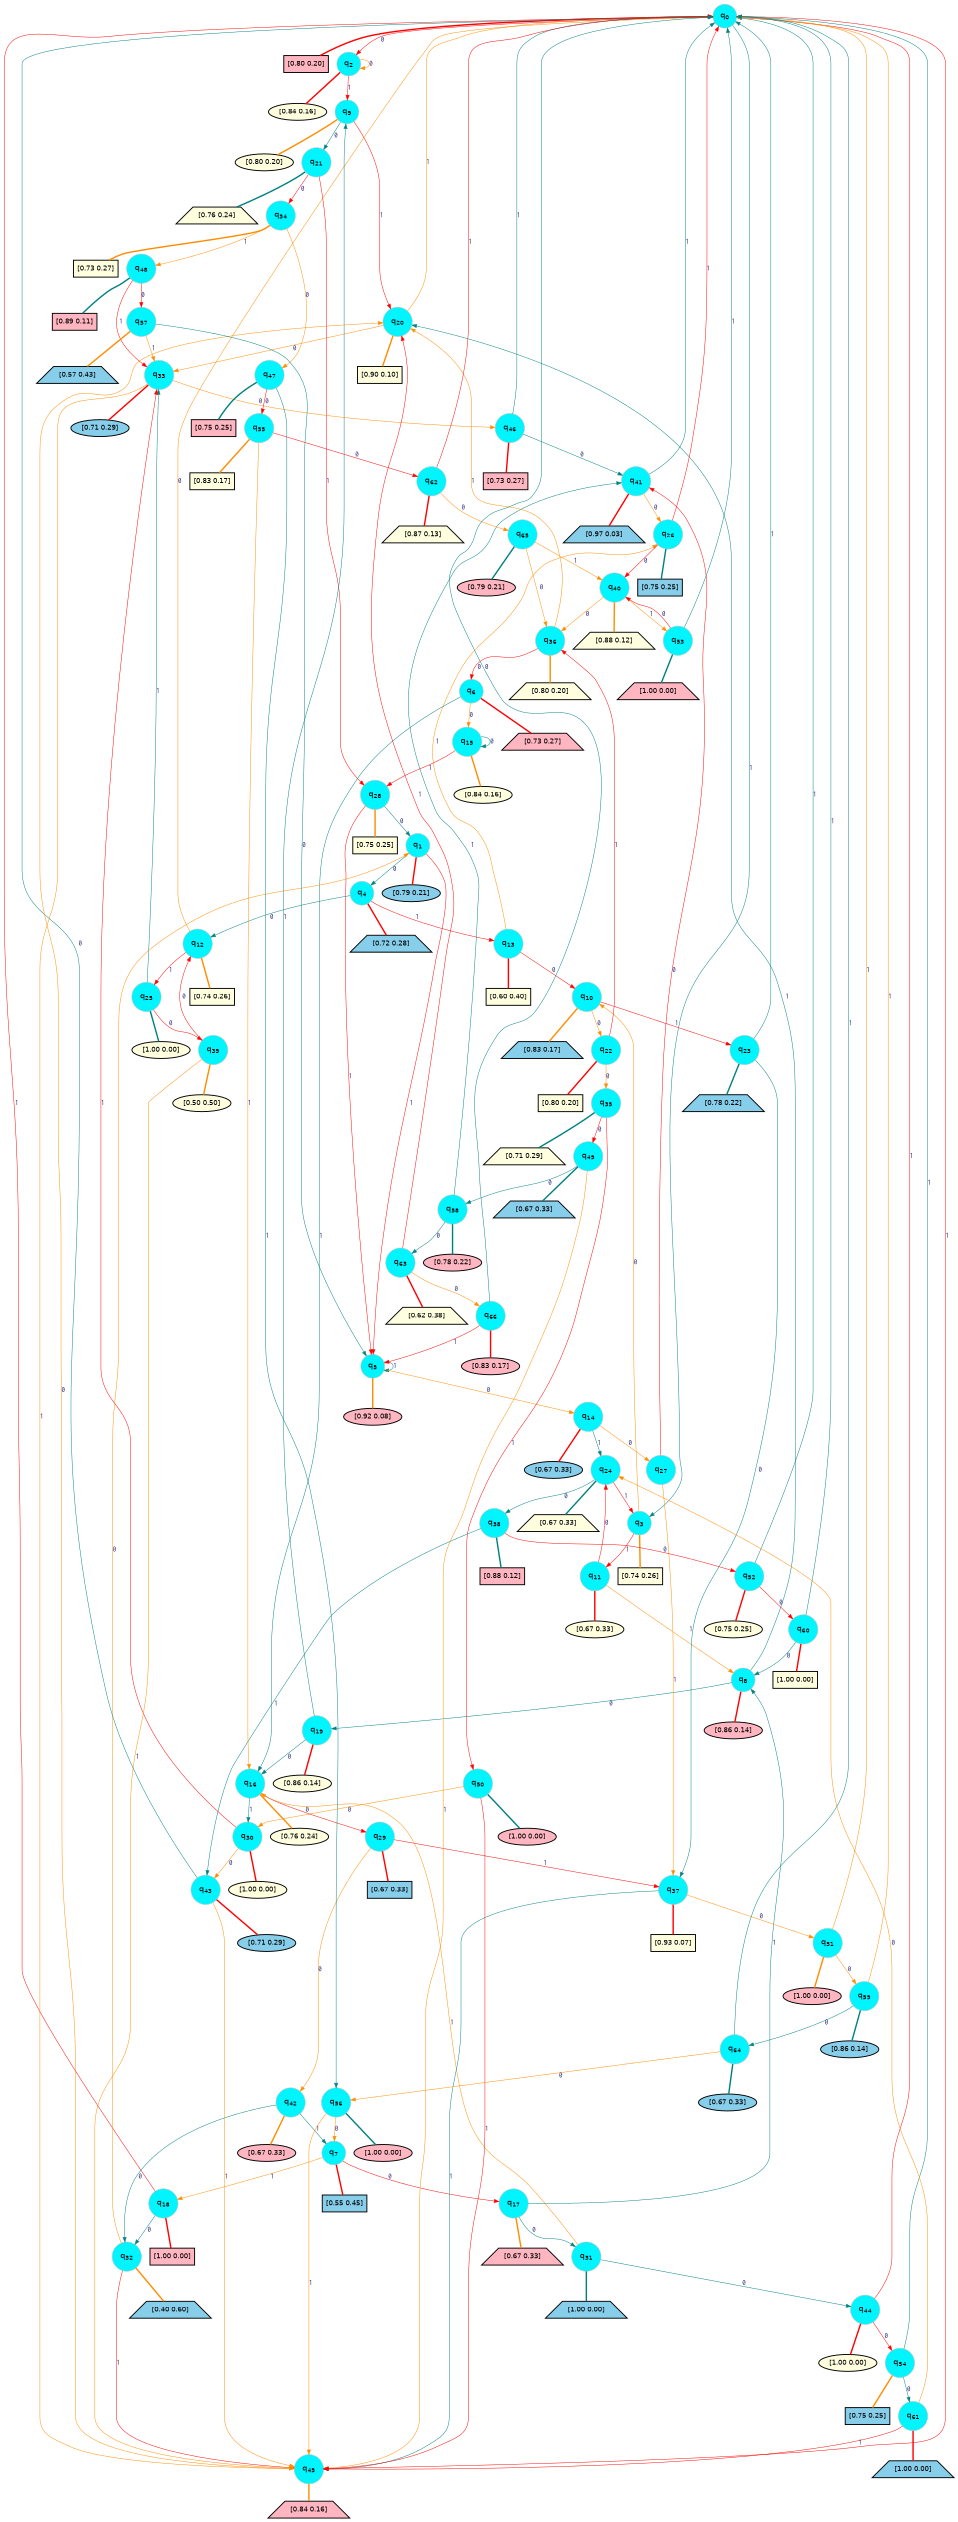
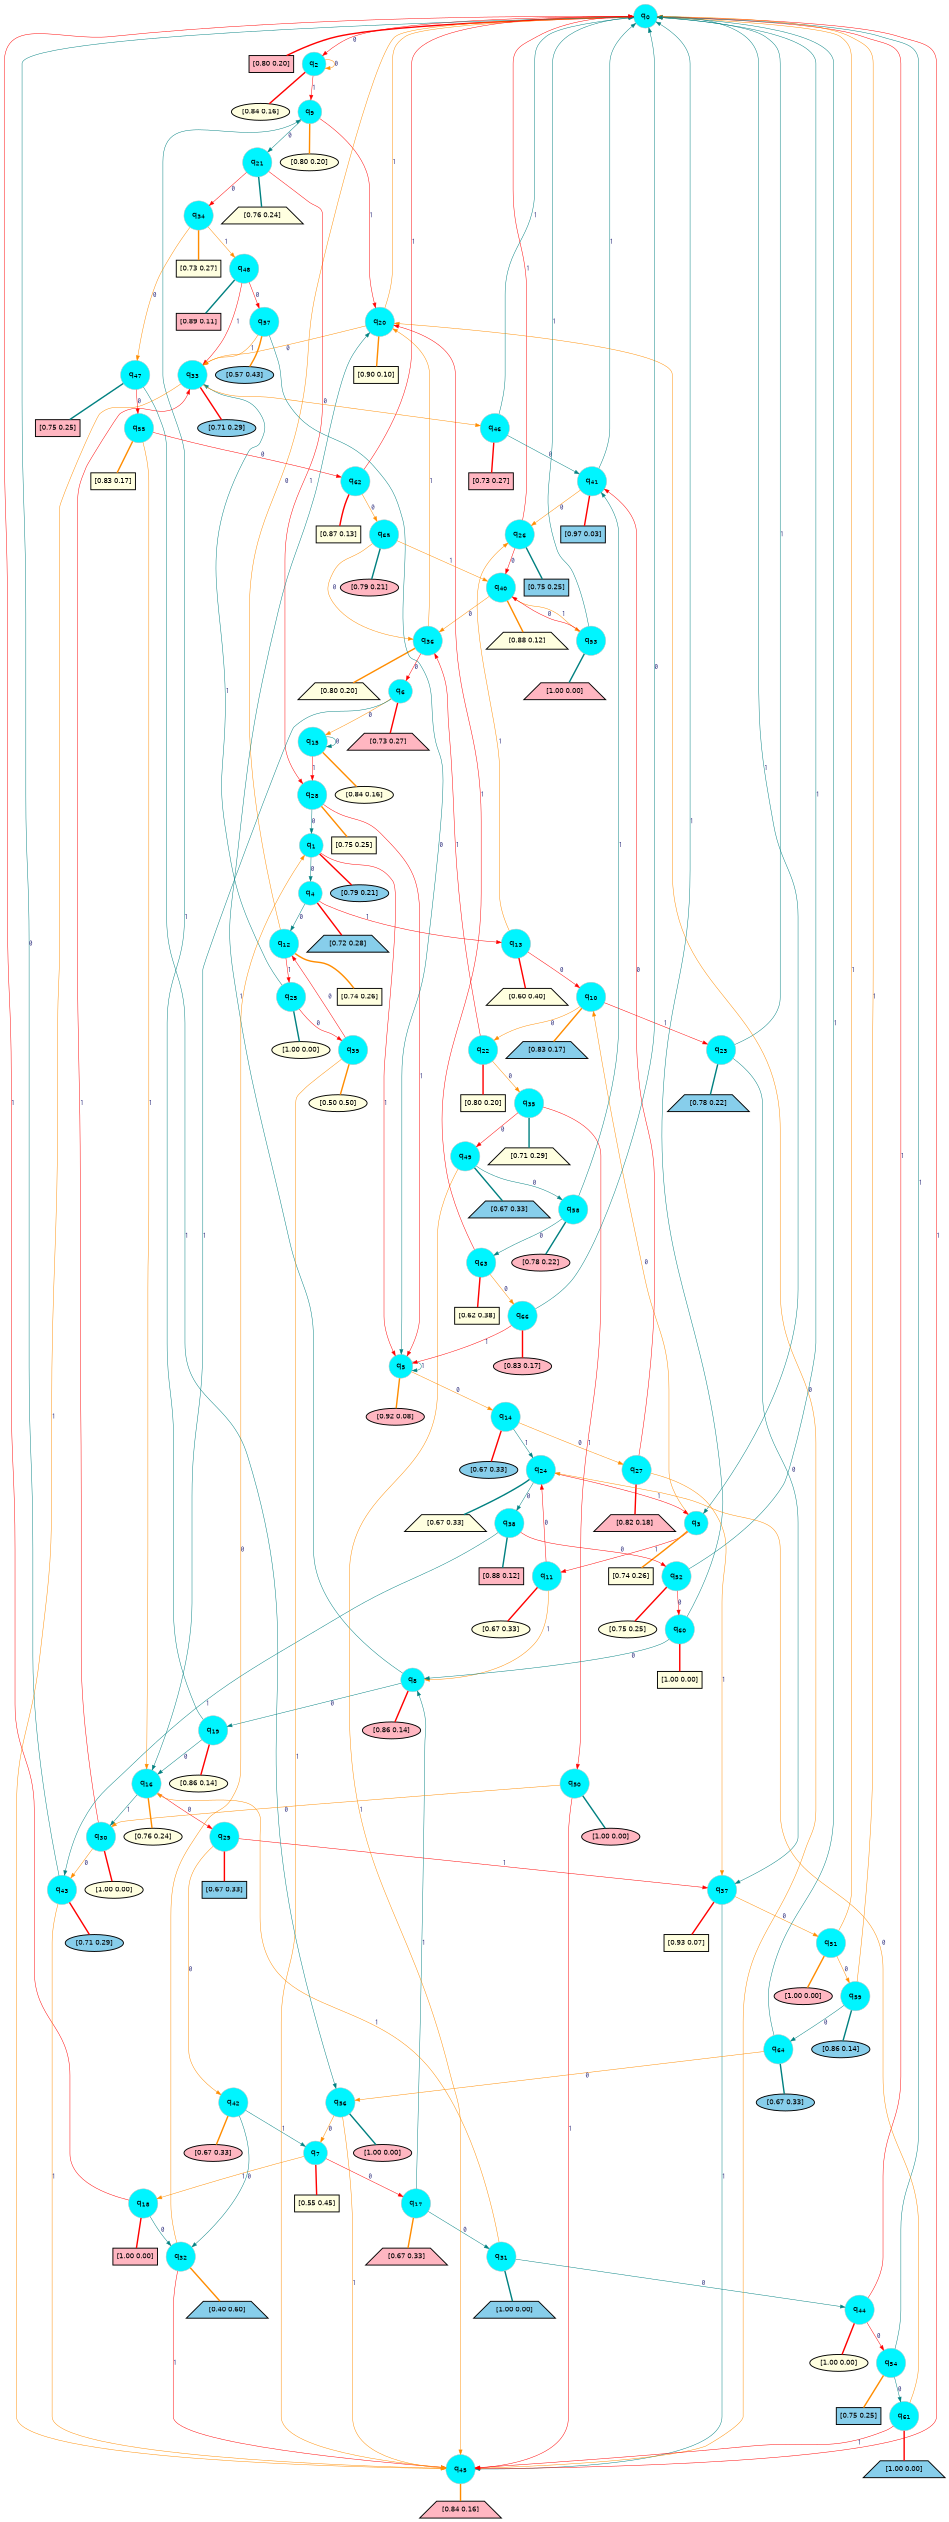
node "[0.57 0.43]": shape trapezium -> ellipse
node "[0.87 0.13]": shape trapezium -> box
node "[0.97 0.03]": shape trapezium -> box
node "[0.60 0.40]": shape box -> trapezium
node "[0.62 0.38]": shape trapezium -> box
node "[0.82 0.18]": added
node "[0.55 0.45]": fillcolor skyblue -> lightyellow
